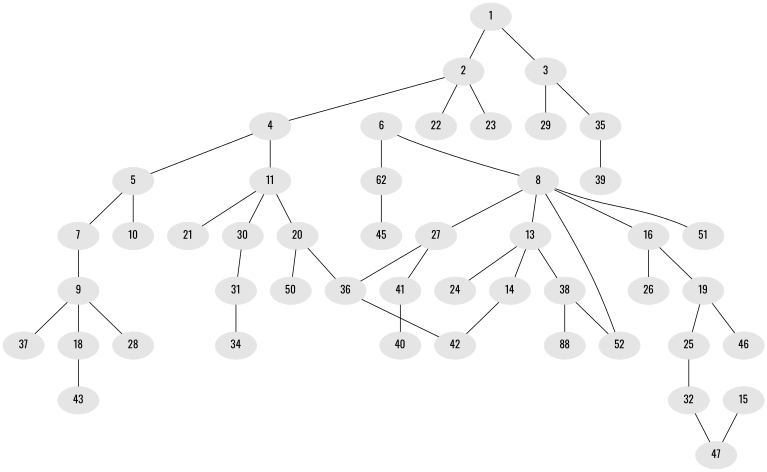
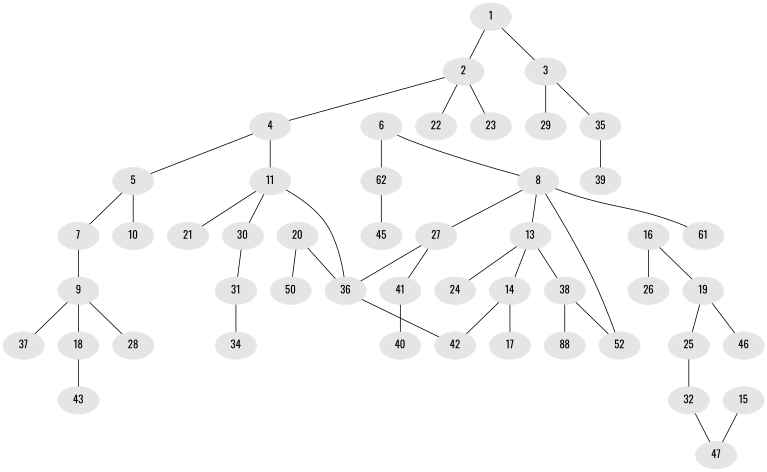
edge "11" -- "20": now "11" -- "36"
edge "8" -- "16": removed
node "51": label "51" -> "61"
node "17": added
